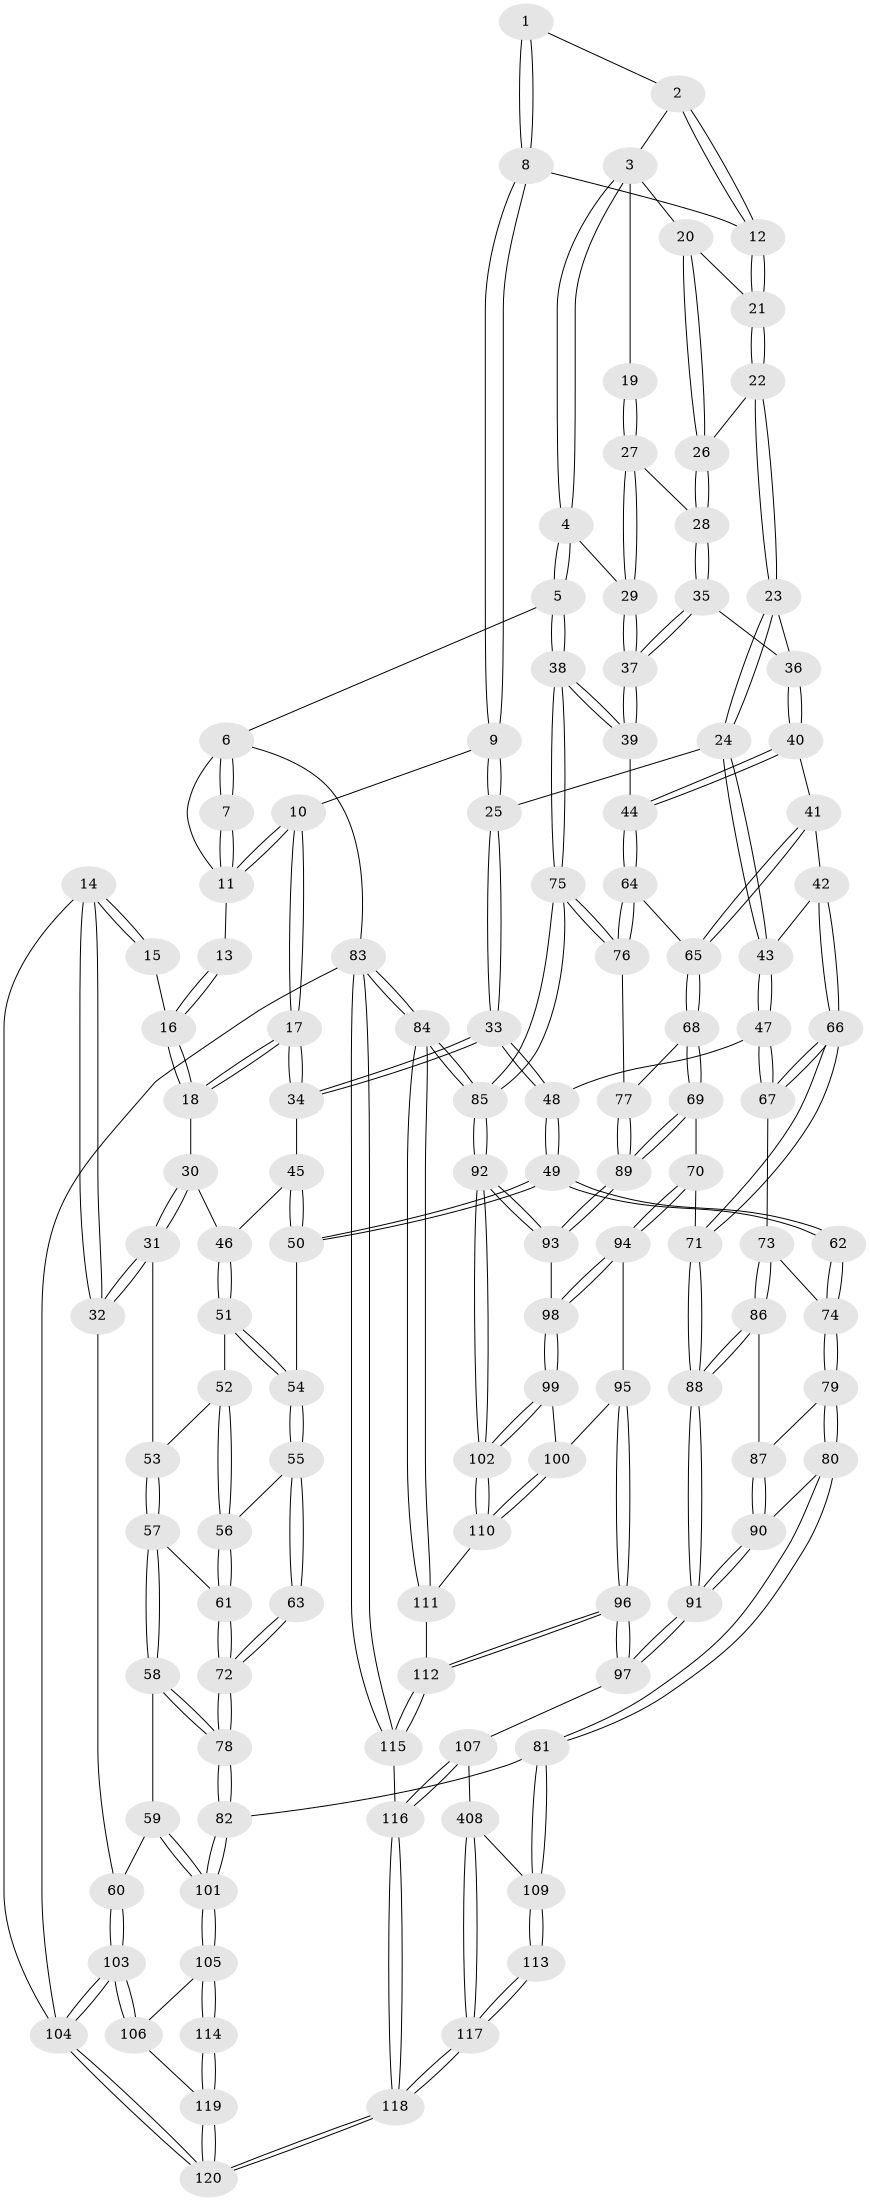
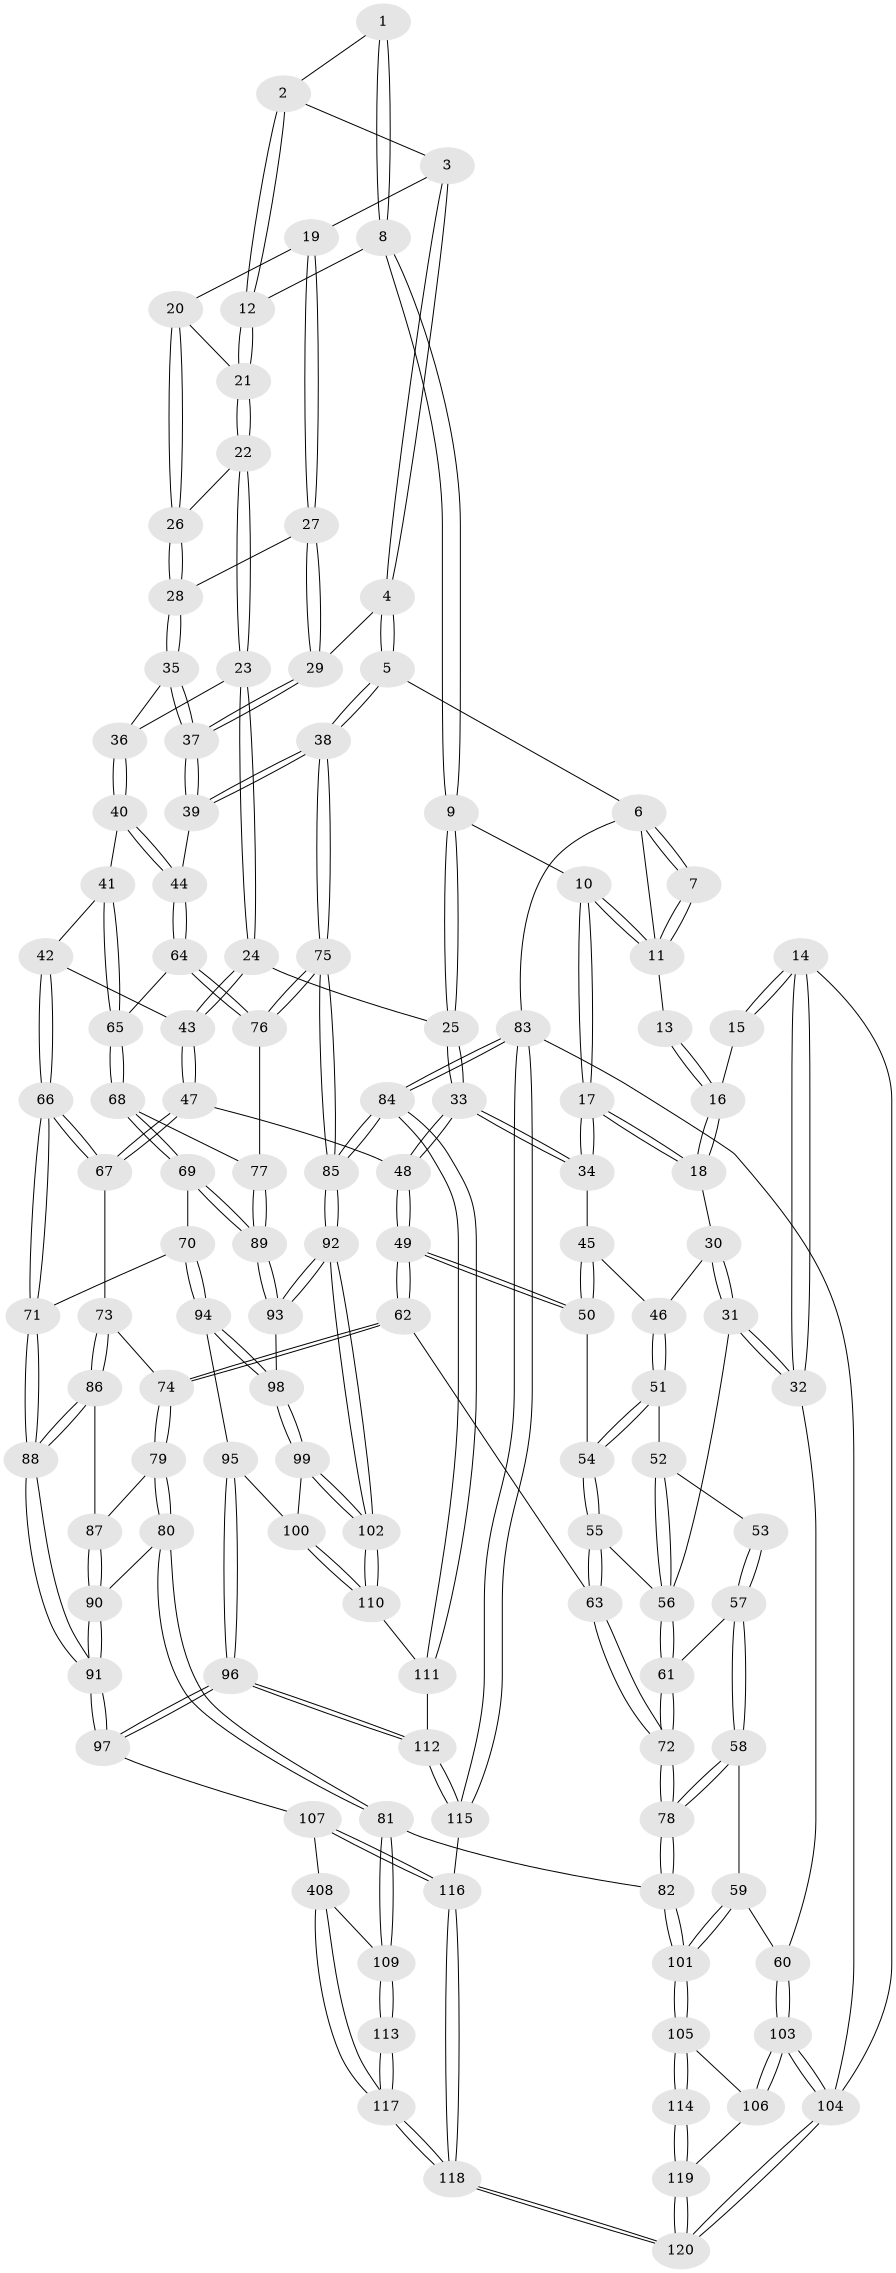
edge "3" -- "20": now "19" -- "20"
edge "31" -- "53": now "31" -- "56"
edge "62" -- "63": added
